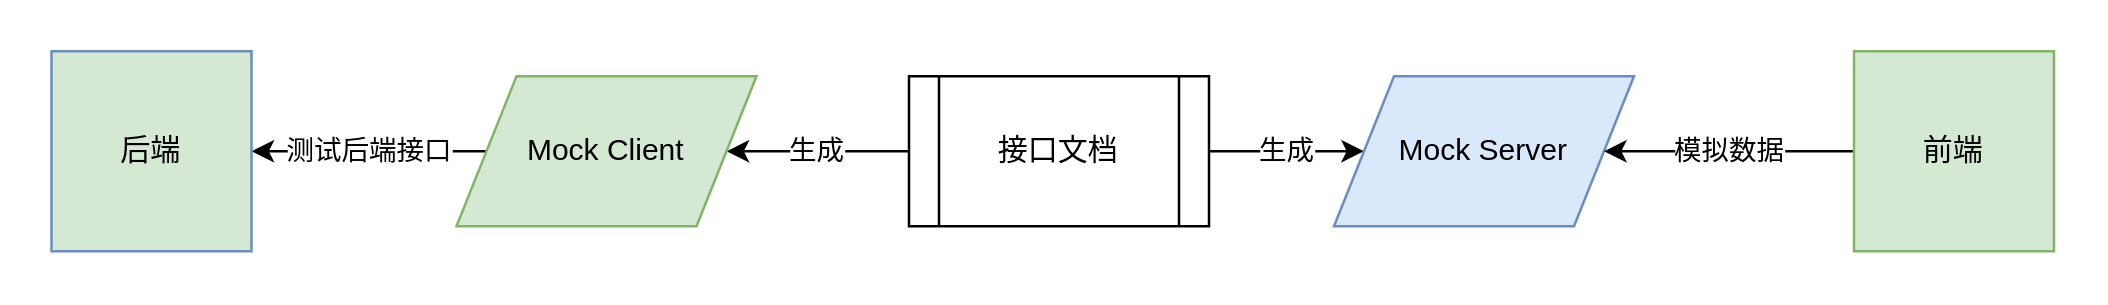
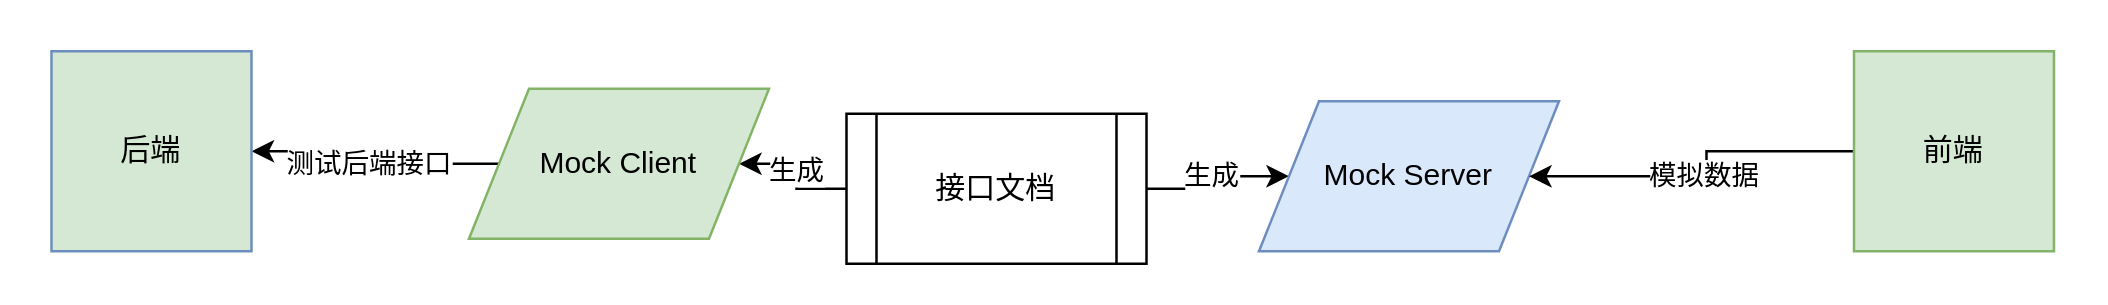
node "Mock Client": moved (606, 151) -> (619, 164)
node "接口文档": moved (1059, 151) -> (996, 189)
node "Mock Server": moved (1484, 151) -> (1409, 176)
